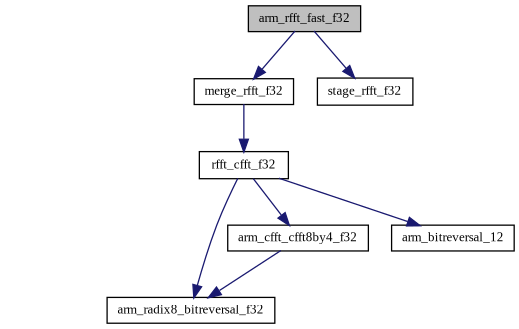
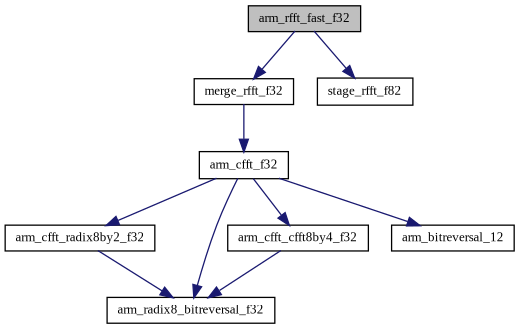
node "stage_rfft_f32": label "stage_rfft_f32" -> "stage_rfft_f82"
node "rfft_cfft_f32": label "rfft_cfft_f32" -> "arm_cfft_f32"
node "arm_cfft_radix8by2_f32": added
